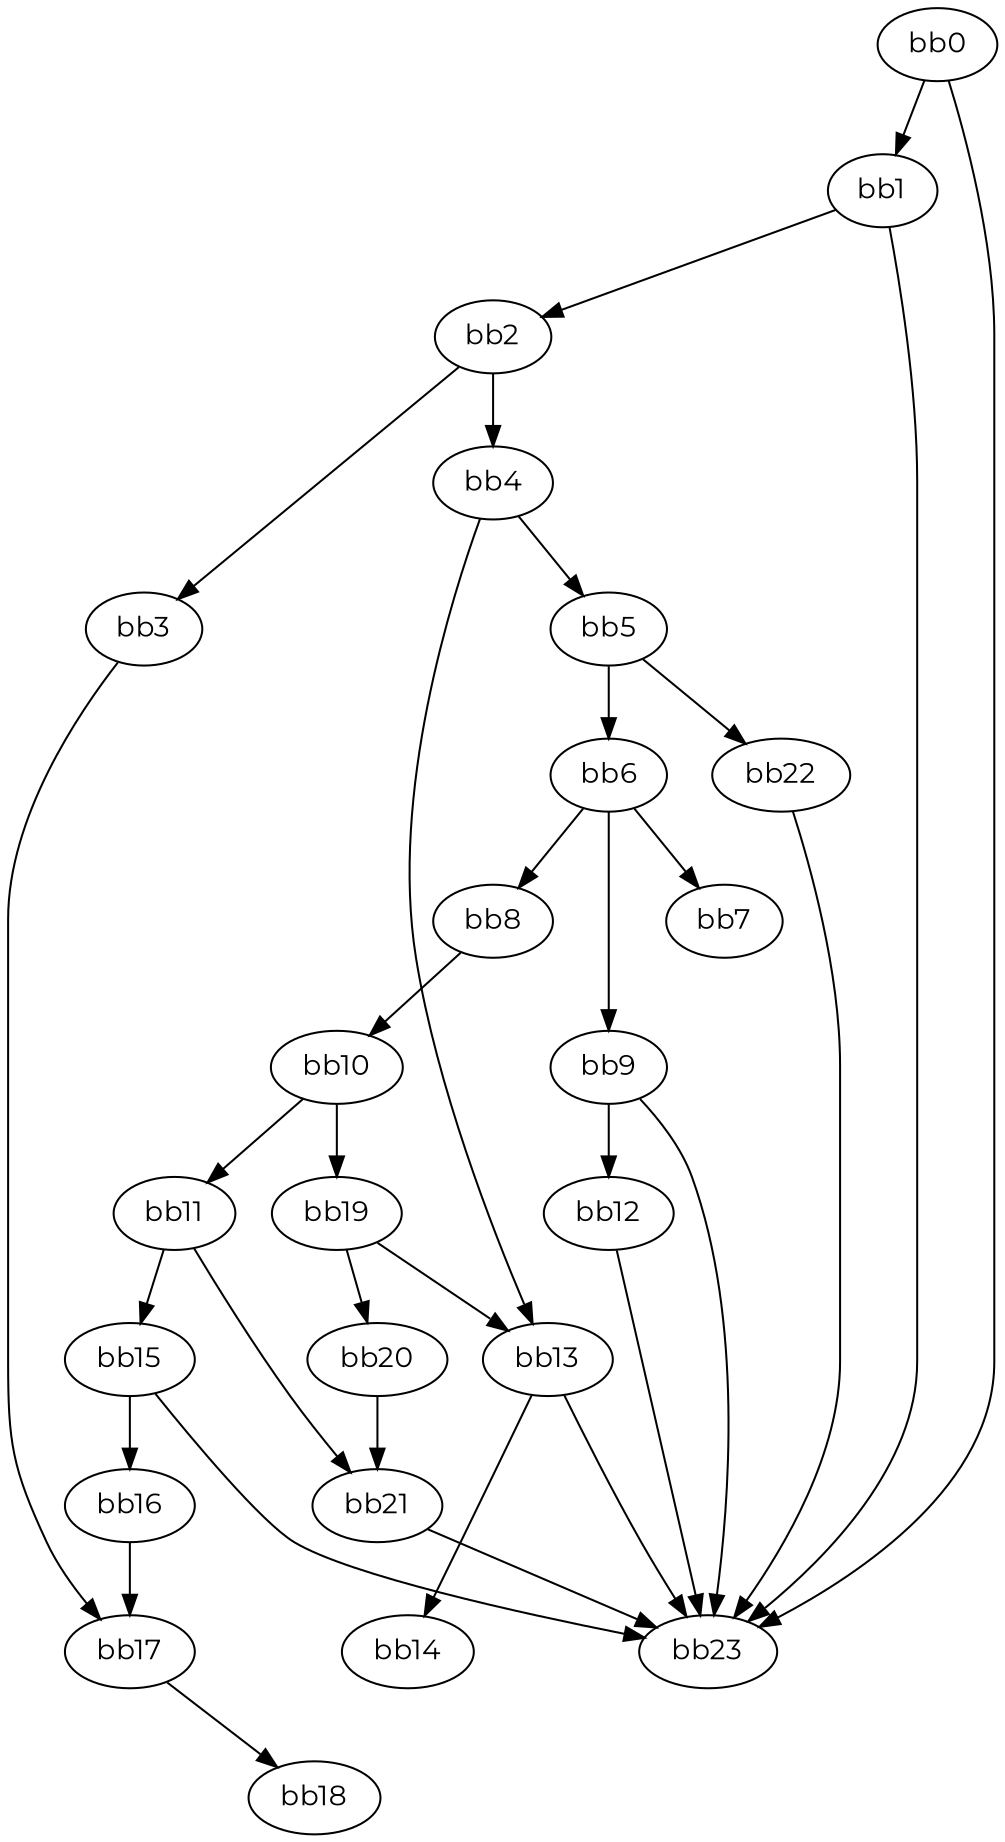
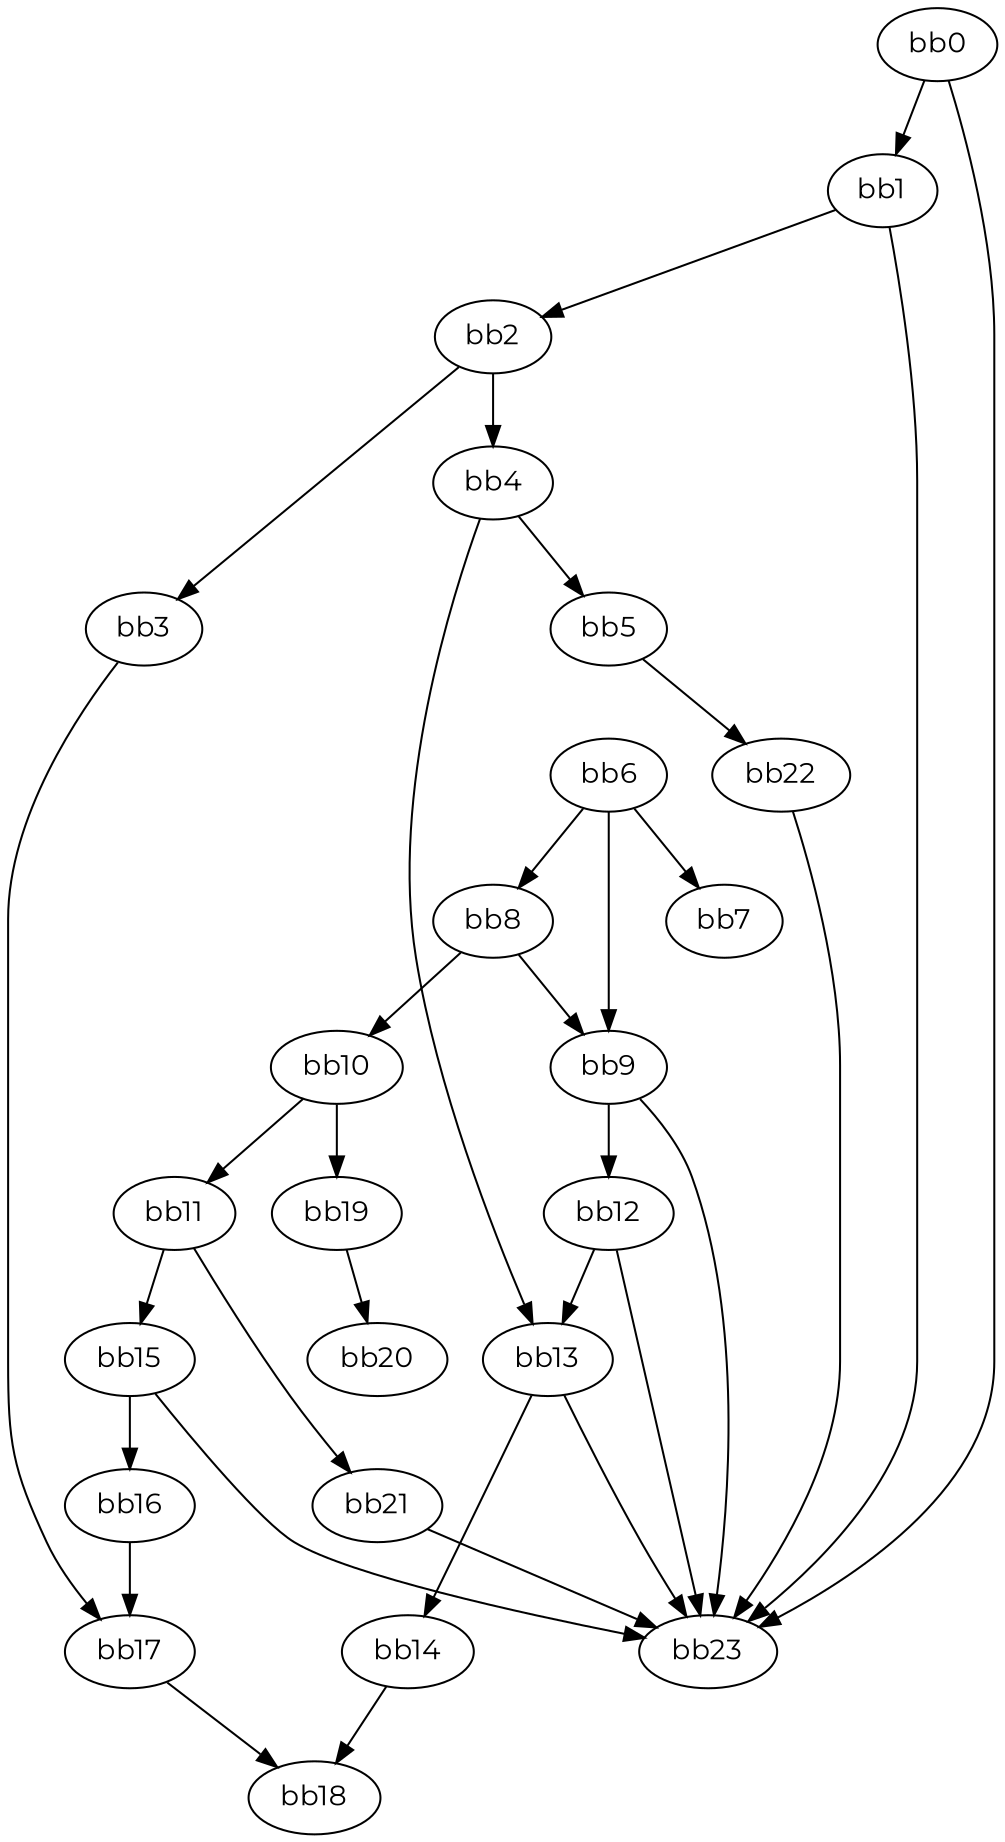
edge "bb5" -> "bb6": removed
edge "bb8" -> "bb9": added
edge "bb19" -> "bb13": now "bb12" -> "bb13"
edge "bb20" -> "bb21": removed
edge "bb14" -> "bb18": added
